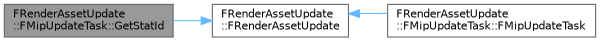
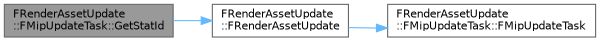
edge "FRenderAssetUpdate ::FMipUpdateTask::FMipUpdateTask" -> "FRenderAssetUpdate ::FRenderAssetUpdate": reversed
